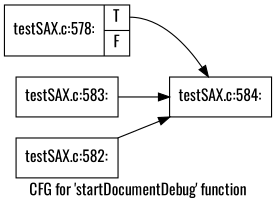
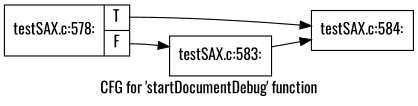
edge "testSAX.c:578:" -> "testSAX.c:583:": added
node "testSAX.c:582:": removed
